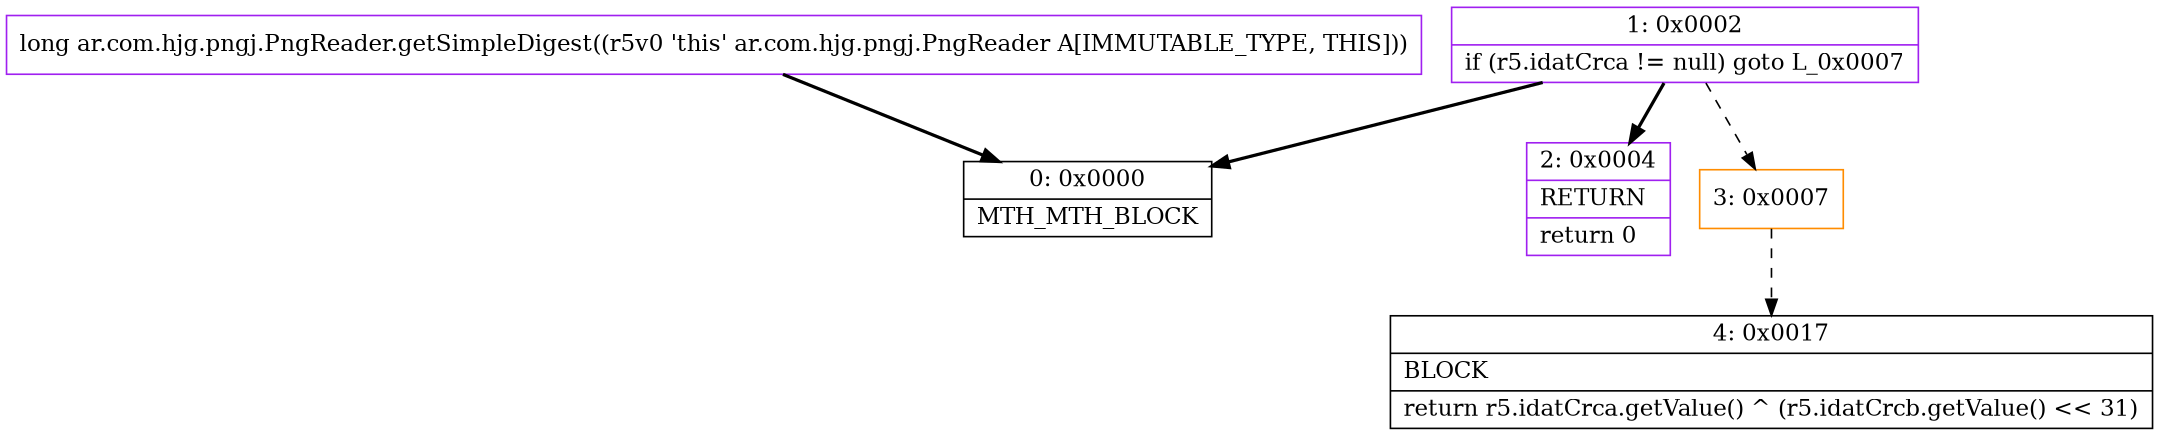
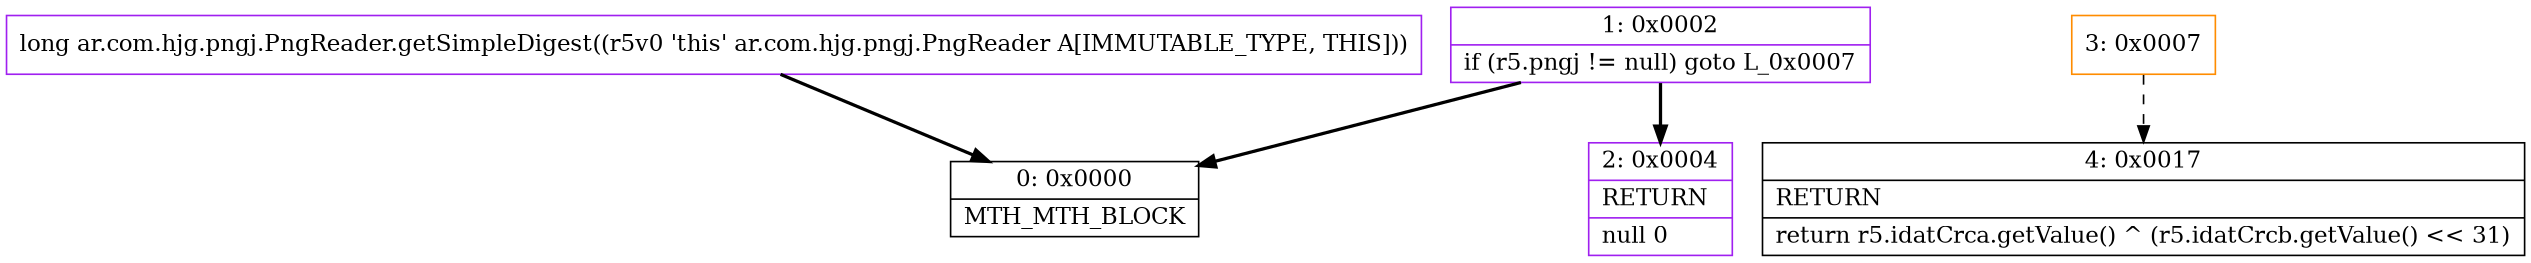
node "1: 0x0002": text "if (r5.idatCrca != null) goto L_0x0007" -> "if (r5.pngj != null) goto L_0x0007"
edge "1: 0x0002" -> "3: 0x0007": removed
node "2: 0x0004": text "return 0" -> "null 0"
node "4: 0x0017": text "BLOCK" -> "RETURN"
